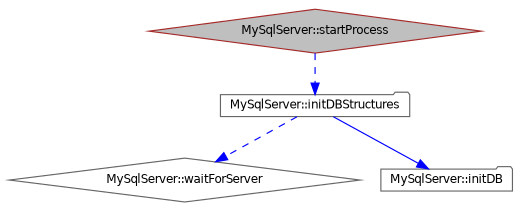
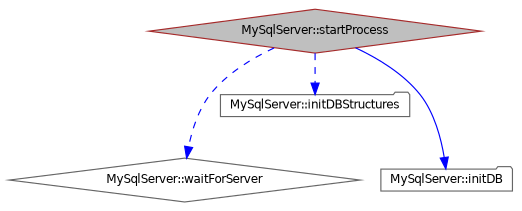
edge "MySqlServer::initDBStructures" -> "MySqlServer::waitForServer": now "MySqlServer::startProcess" -> "MySqlServer::waitForServer"
edge "MySqlServer::initDBStructures" -> "MySqlServer::initDB": now "MySqlServer::startProcess" -> "MySqlServer::initDB"
